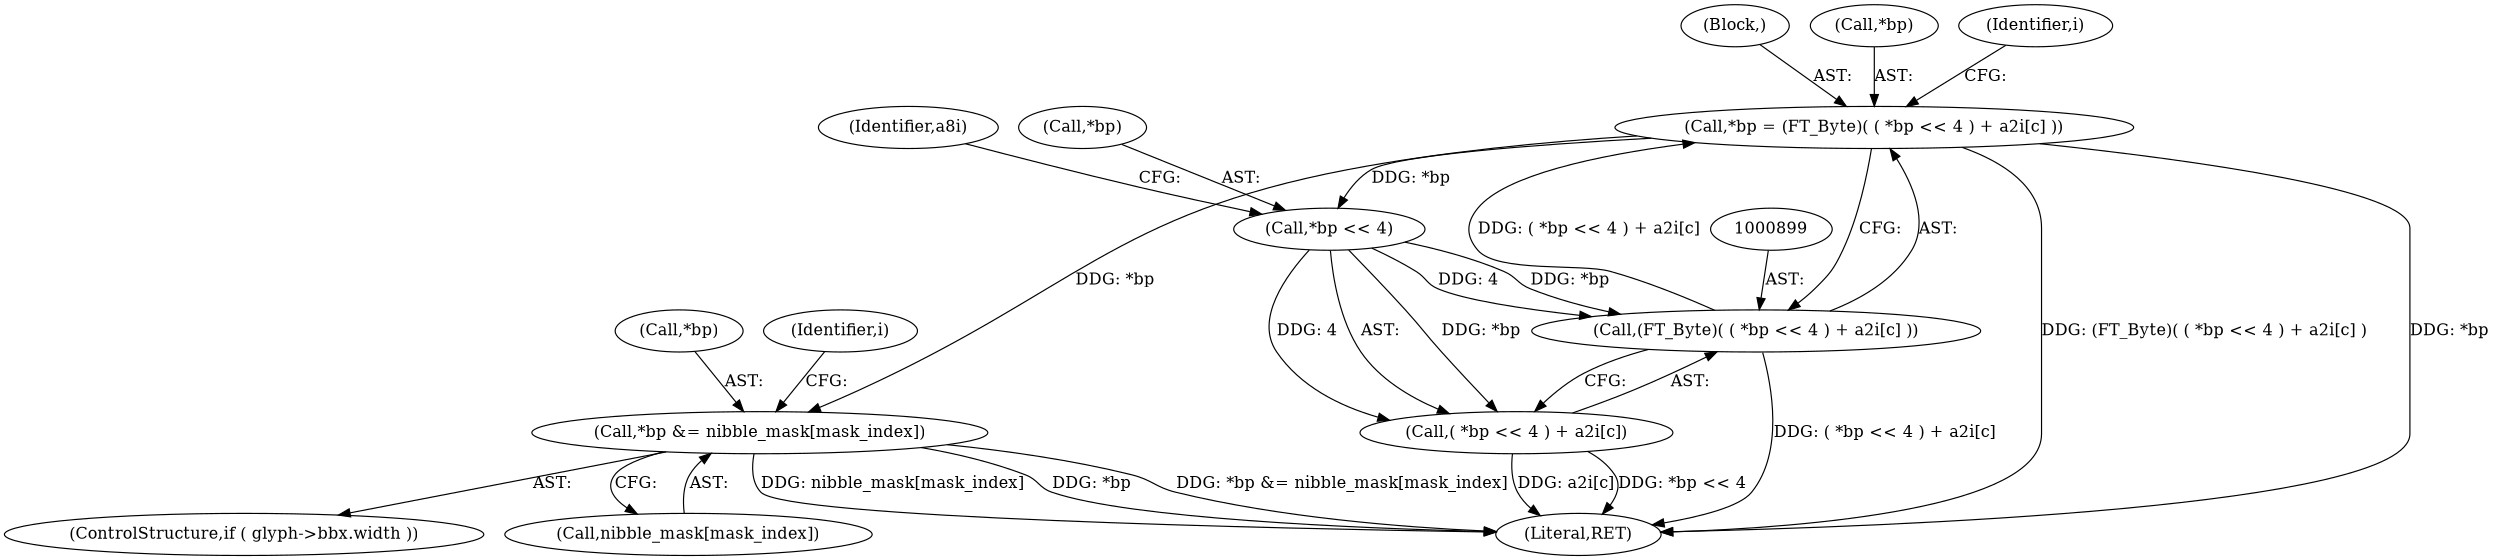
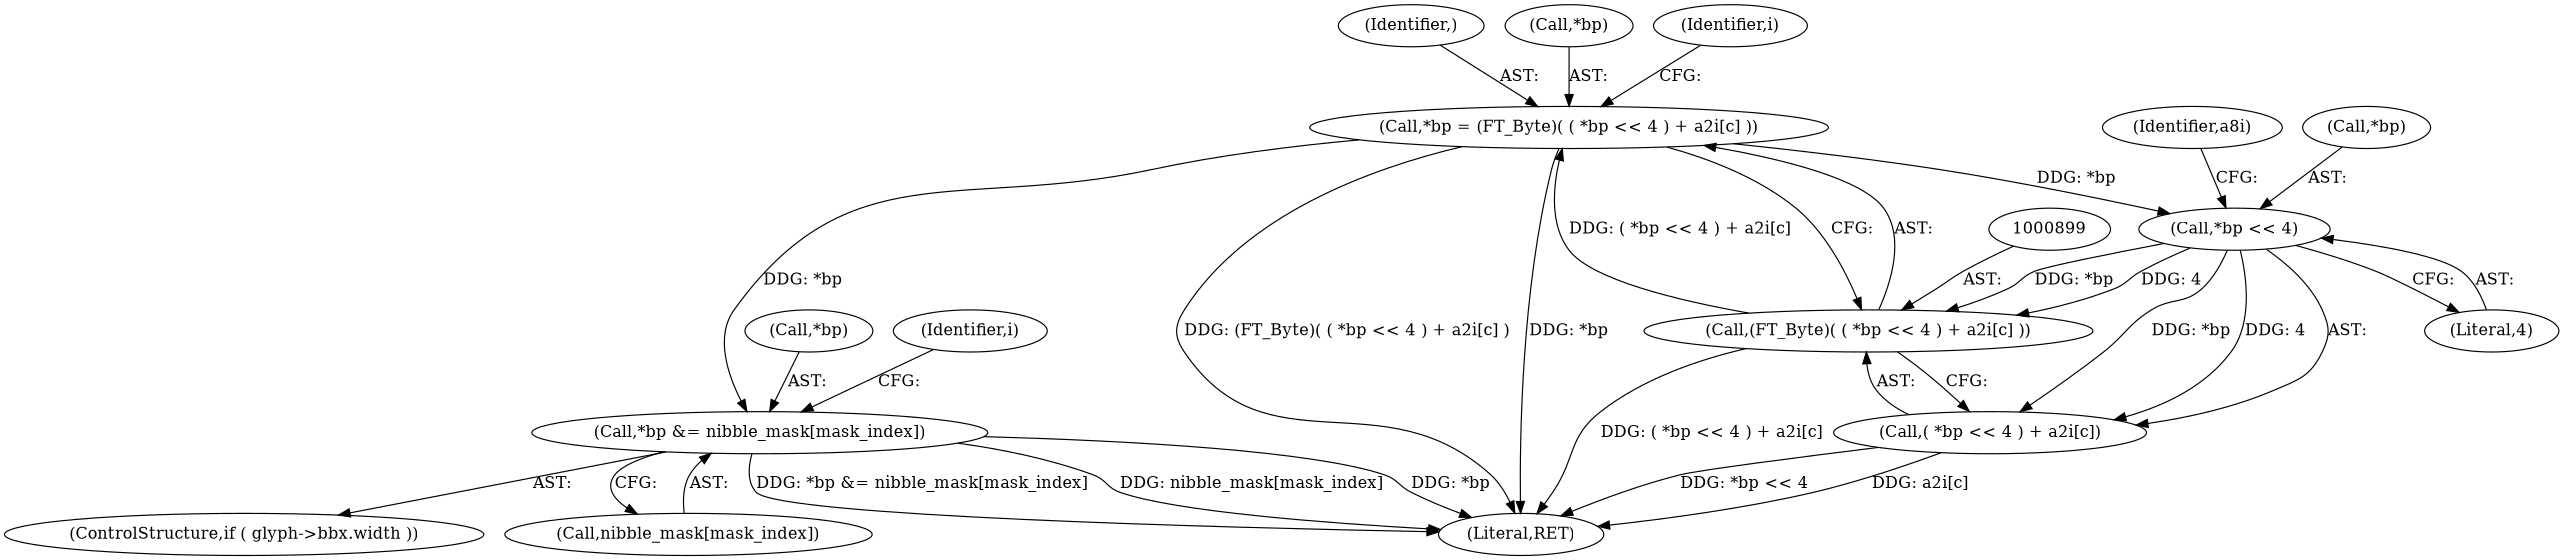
node "(Block,)": label "(Block,)" -> "(Identifier,)"
node "(Literal,4)": added
